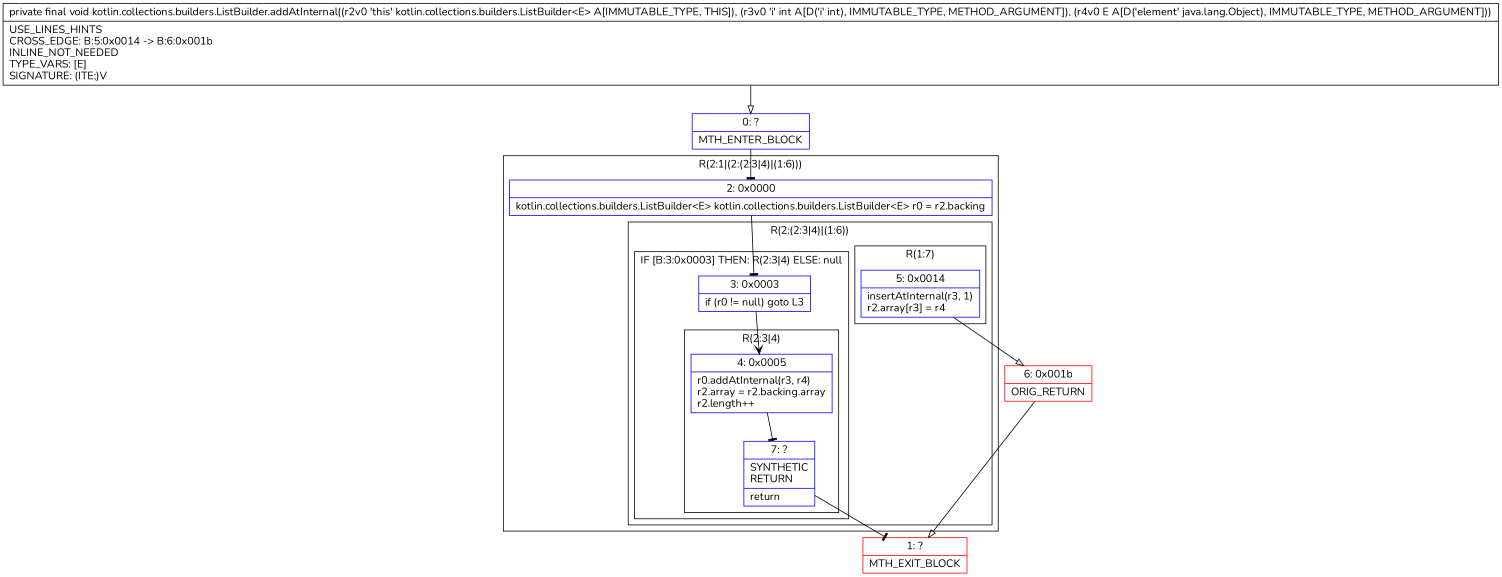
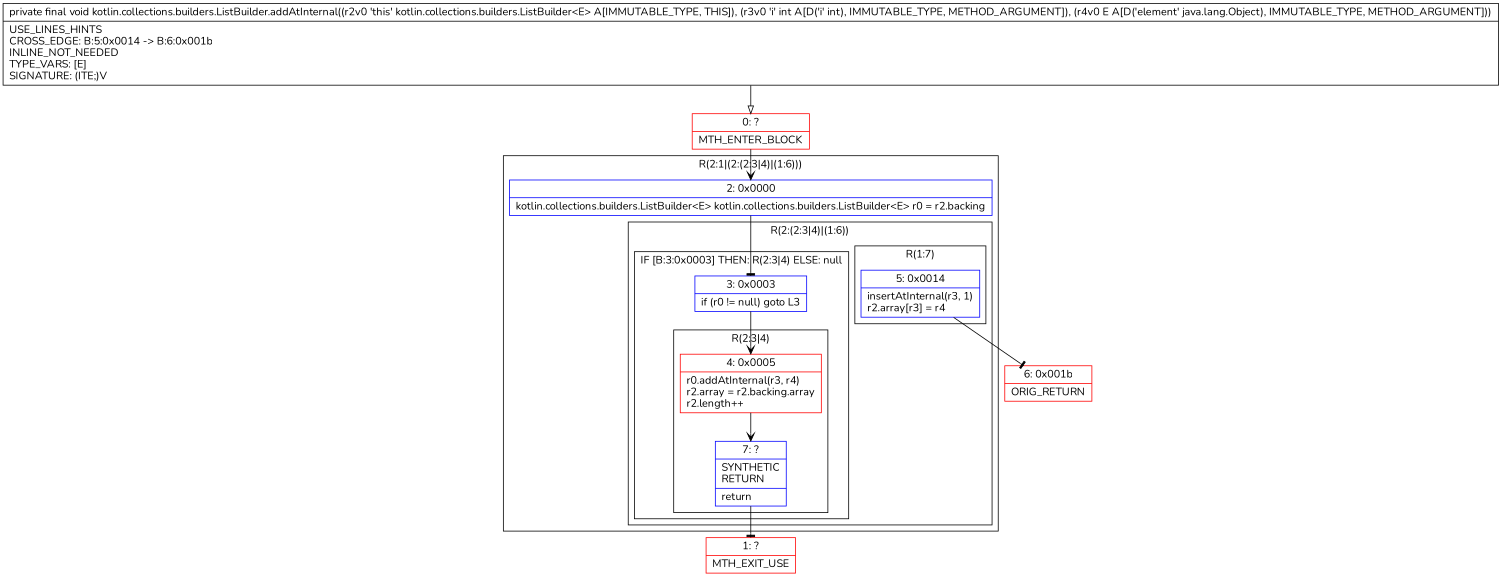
node "0: ?": color blue -> red
edge "0: ?" -> "2: 0x0000": arrowhead tee -> vee
edge "5: 0x0014" -> "6: 0x001b": arrowhead onormal -> tee
node "4: 0x0005": color blue -> red
edge "4: 0x0005" -> "7: ?": arrowhead tee -> vee
edge "6: 0x001b" -> "1: ?": removed
node "1: ?": text "MTH_EXIT_BLOCK" -> "MTH_EXIT_USE"
